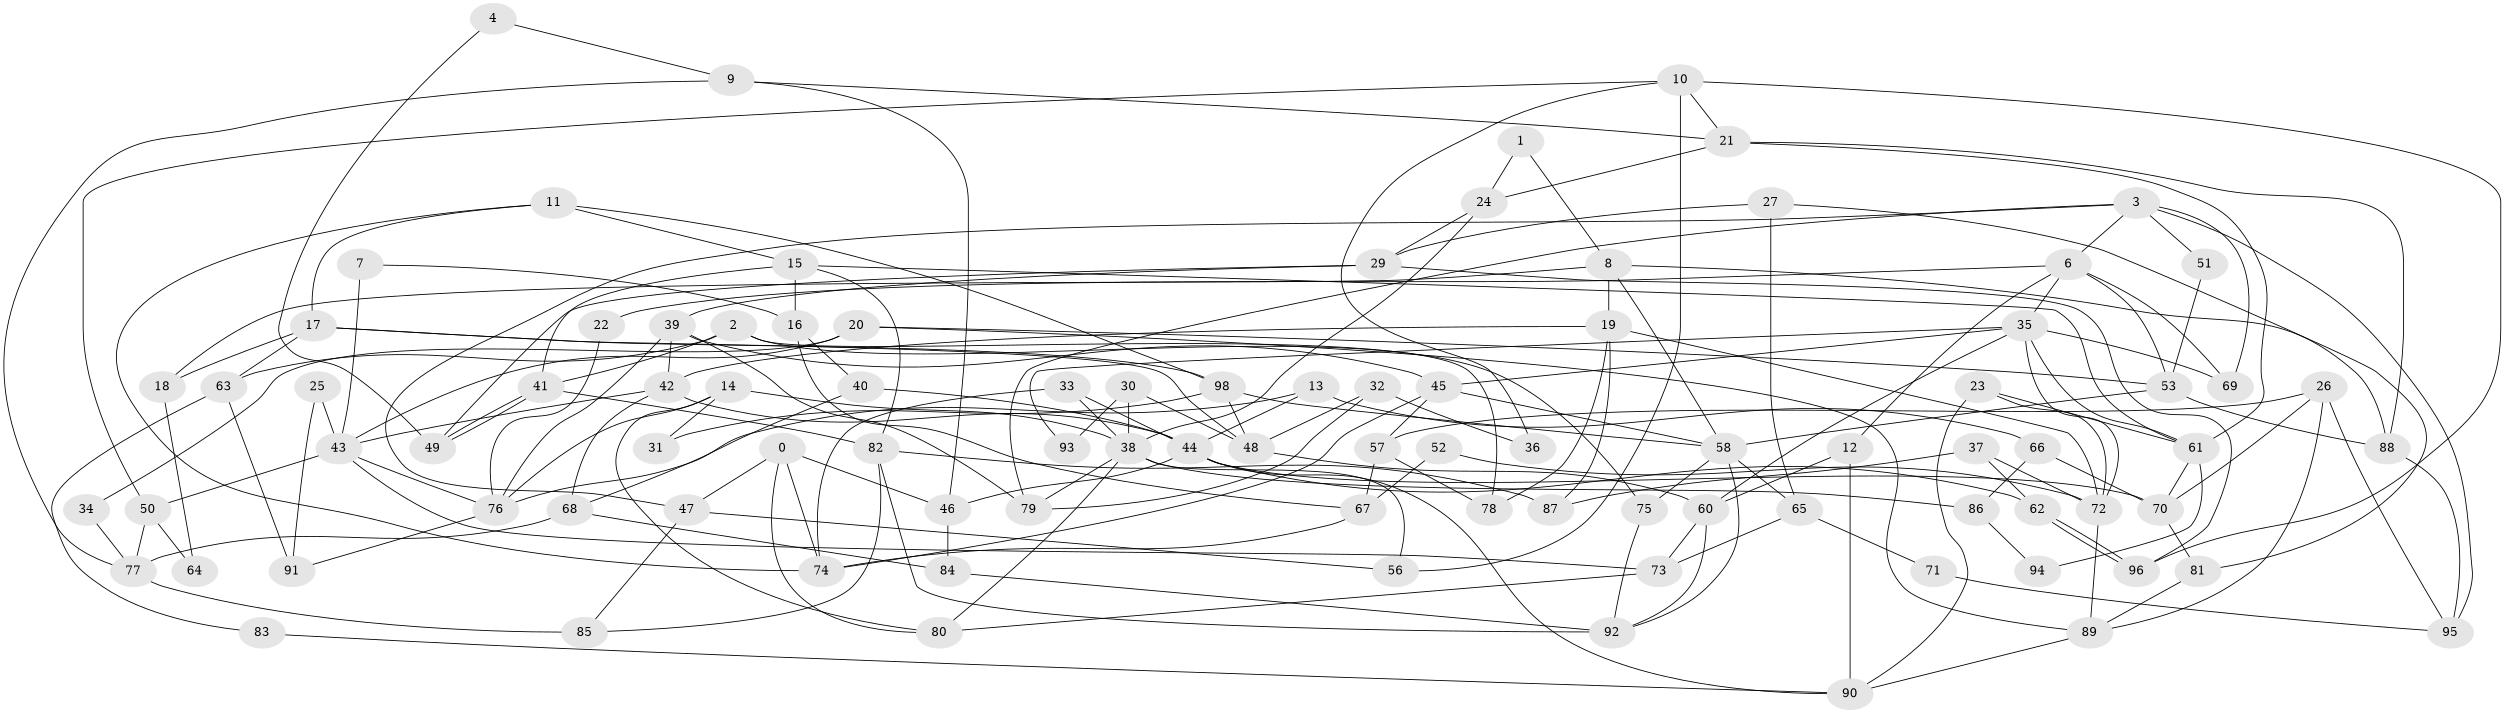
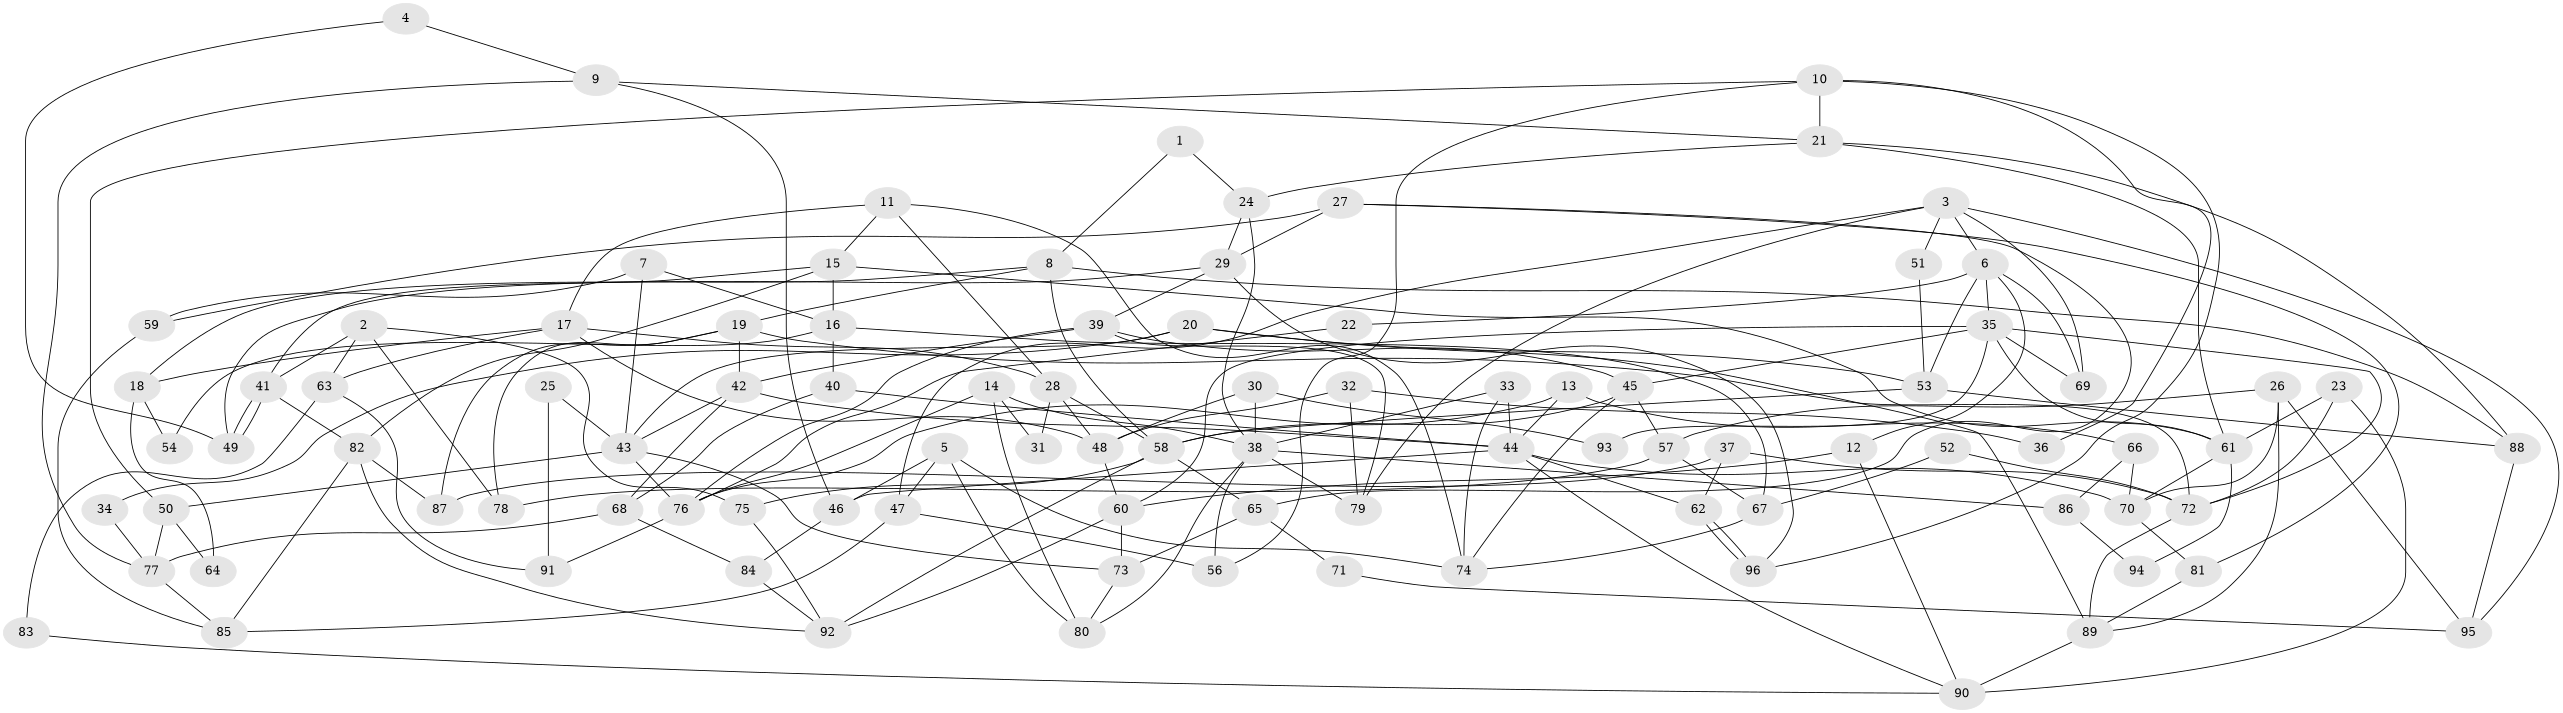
node "59": added
node "98": label "98" -> "28"
node "54": added
node "0": label "0" -> "5"
